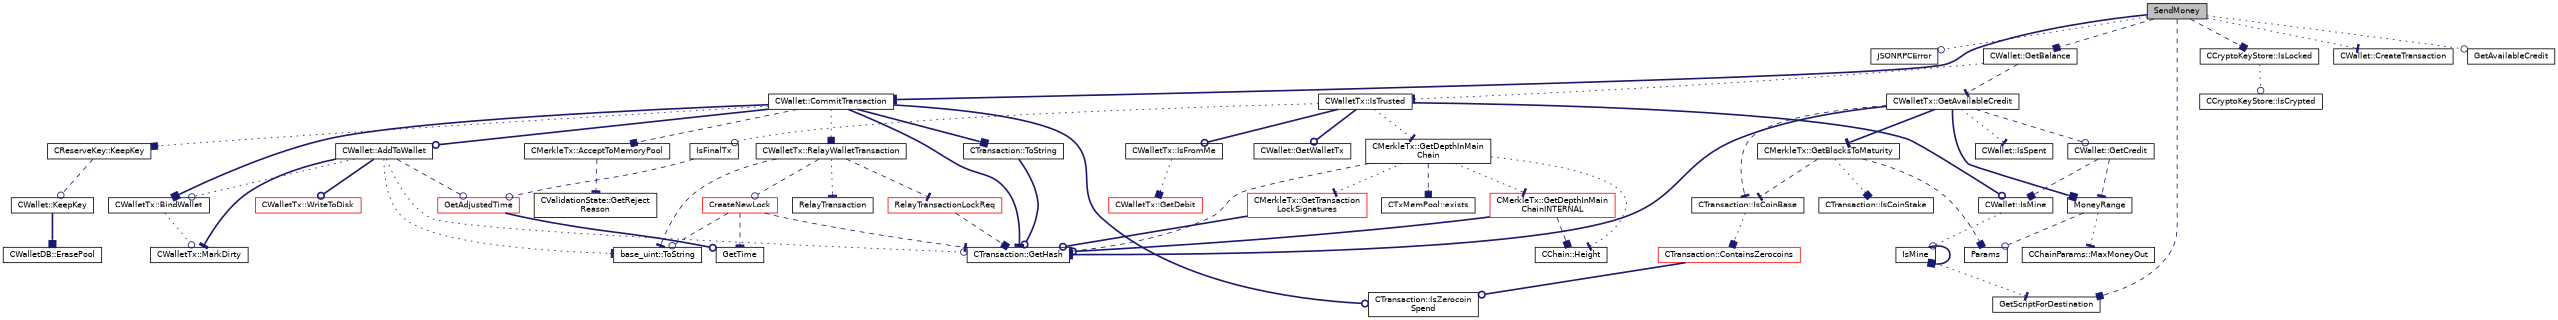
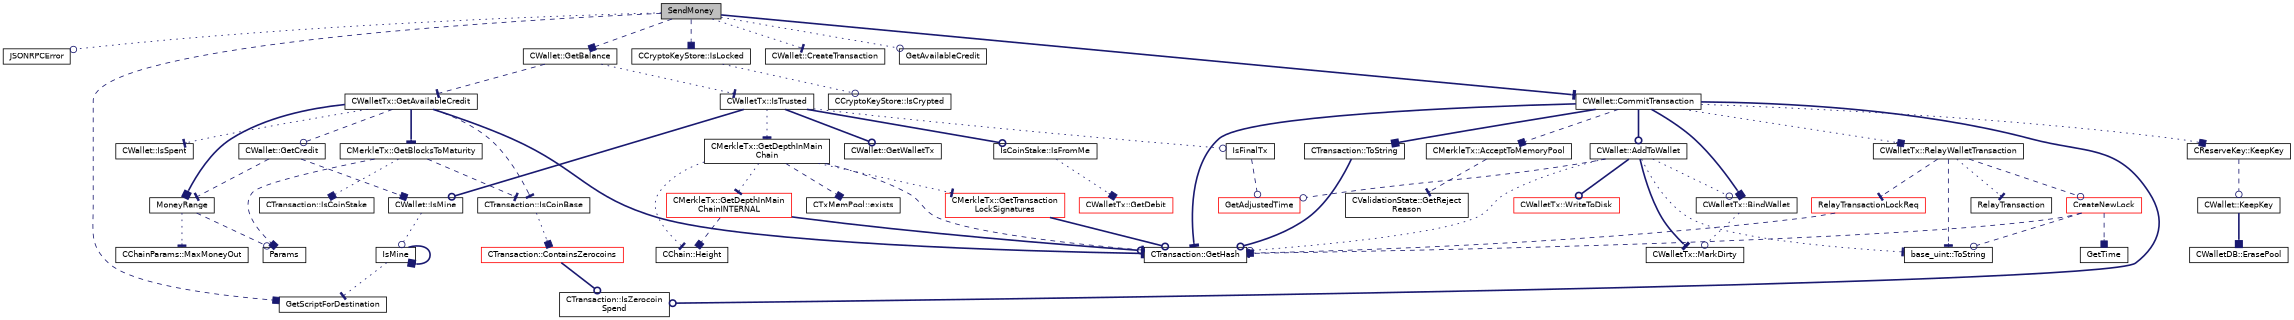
node "CWalletTx::IsFromMe": label "CWalletTx::IsFromMe" -> "IsCoinStake::IsFromMe"
edge "CreateNewLock" -> "GetTime": arrowhead tee -> box
edge "GetAdjustedTime" -> "GetTime": removed
